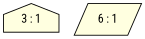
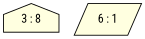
node "3 : 1": label "3 : 1" -> "3 : 8"
